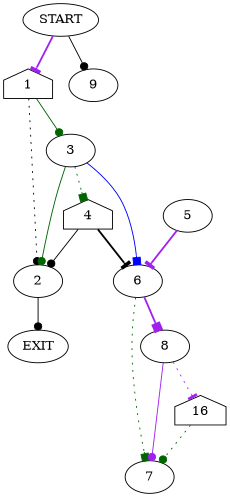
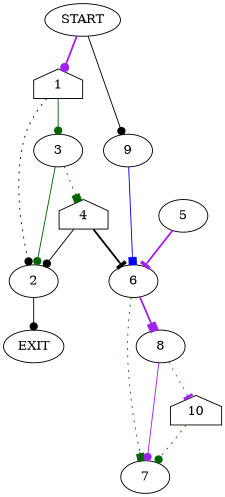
edge "START" -> "1": arrowhead tee -> dot
edge "3" -> "6": now "9" -> "6"
node "16": label "16" -> "10"
